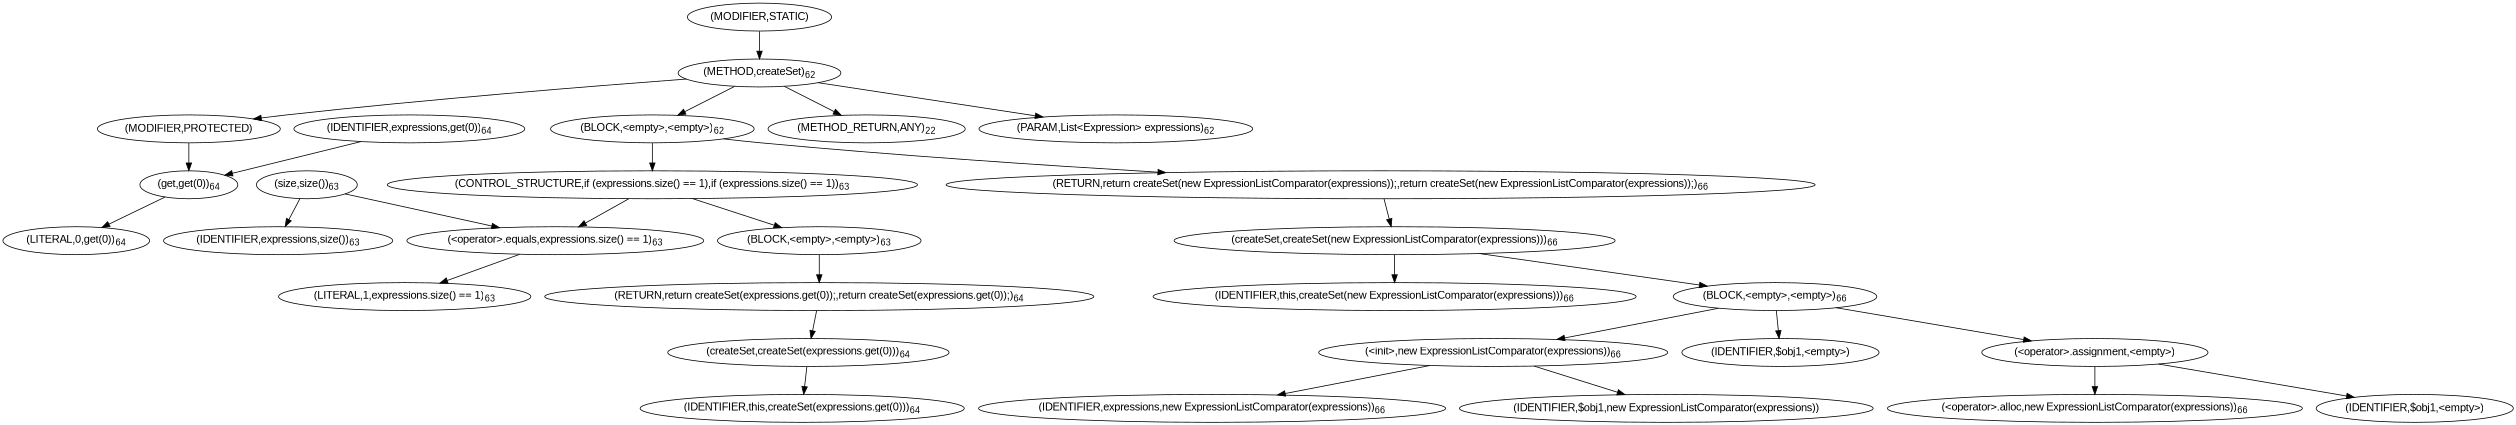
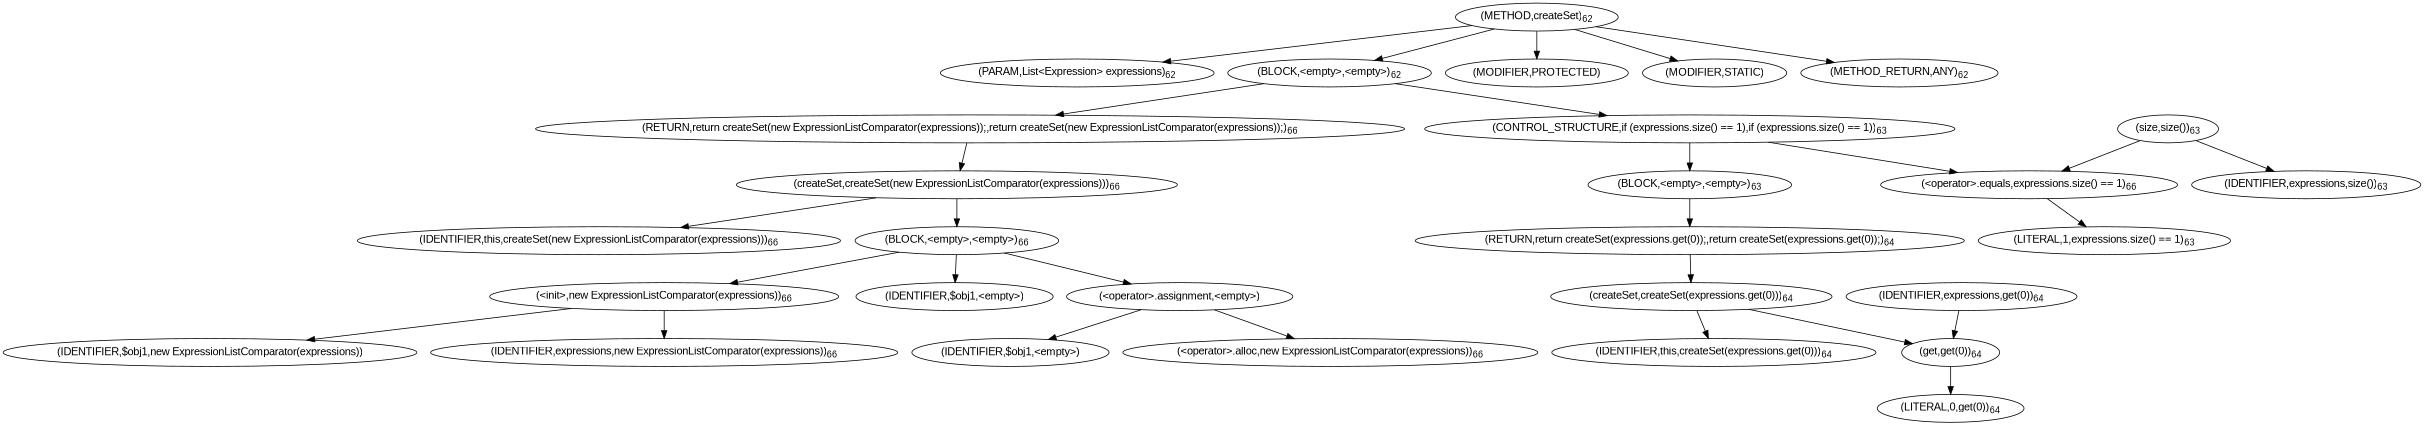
edge "(MODIFIER,STATIC)" -> "(METHOD,createSet)": reversed
node "(METHOD_RETURN,ANY)": text "22" -> "62"
edge "(MODIFIER,PROTECTED)" -> "(get,get(0))": now "(createSet,createSet(expressions.get(0)))" -> "(get,get(0))"
node "(<operator>.equals,expressions.size() == 1)": text "63" -> "66"
